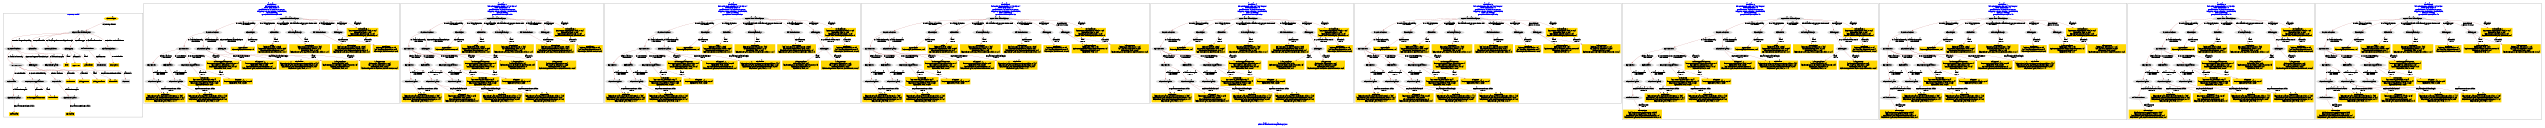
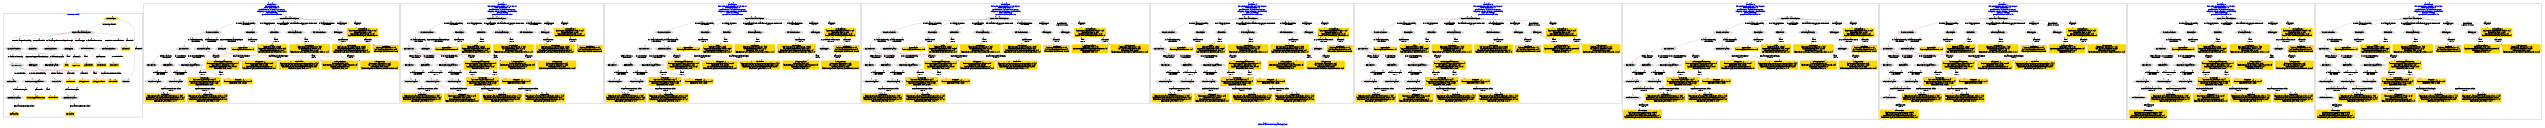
node "Object_uri": added
node "Dimensions": fillcolor lightgray -> gold
edge "Span_of_Art" -> "Pic_URL": now "E38_Image1" -> "Pic_URL"
